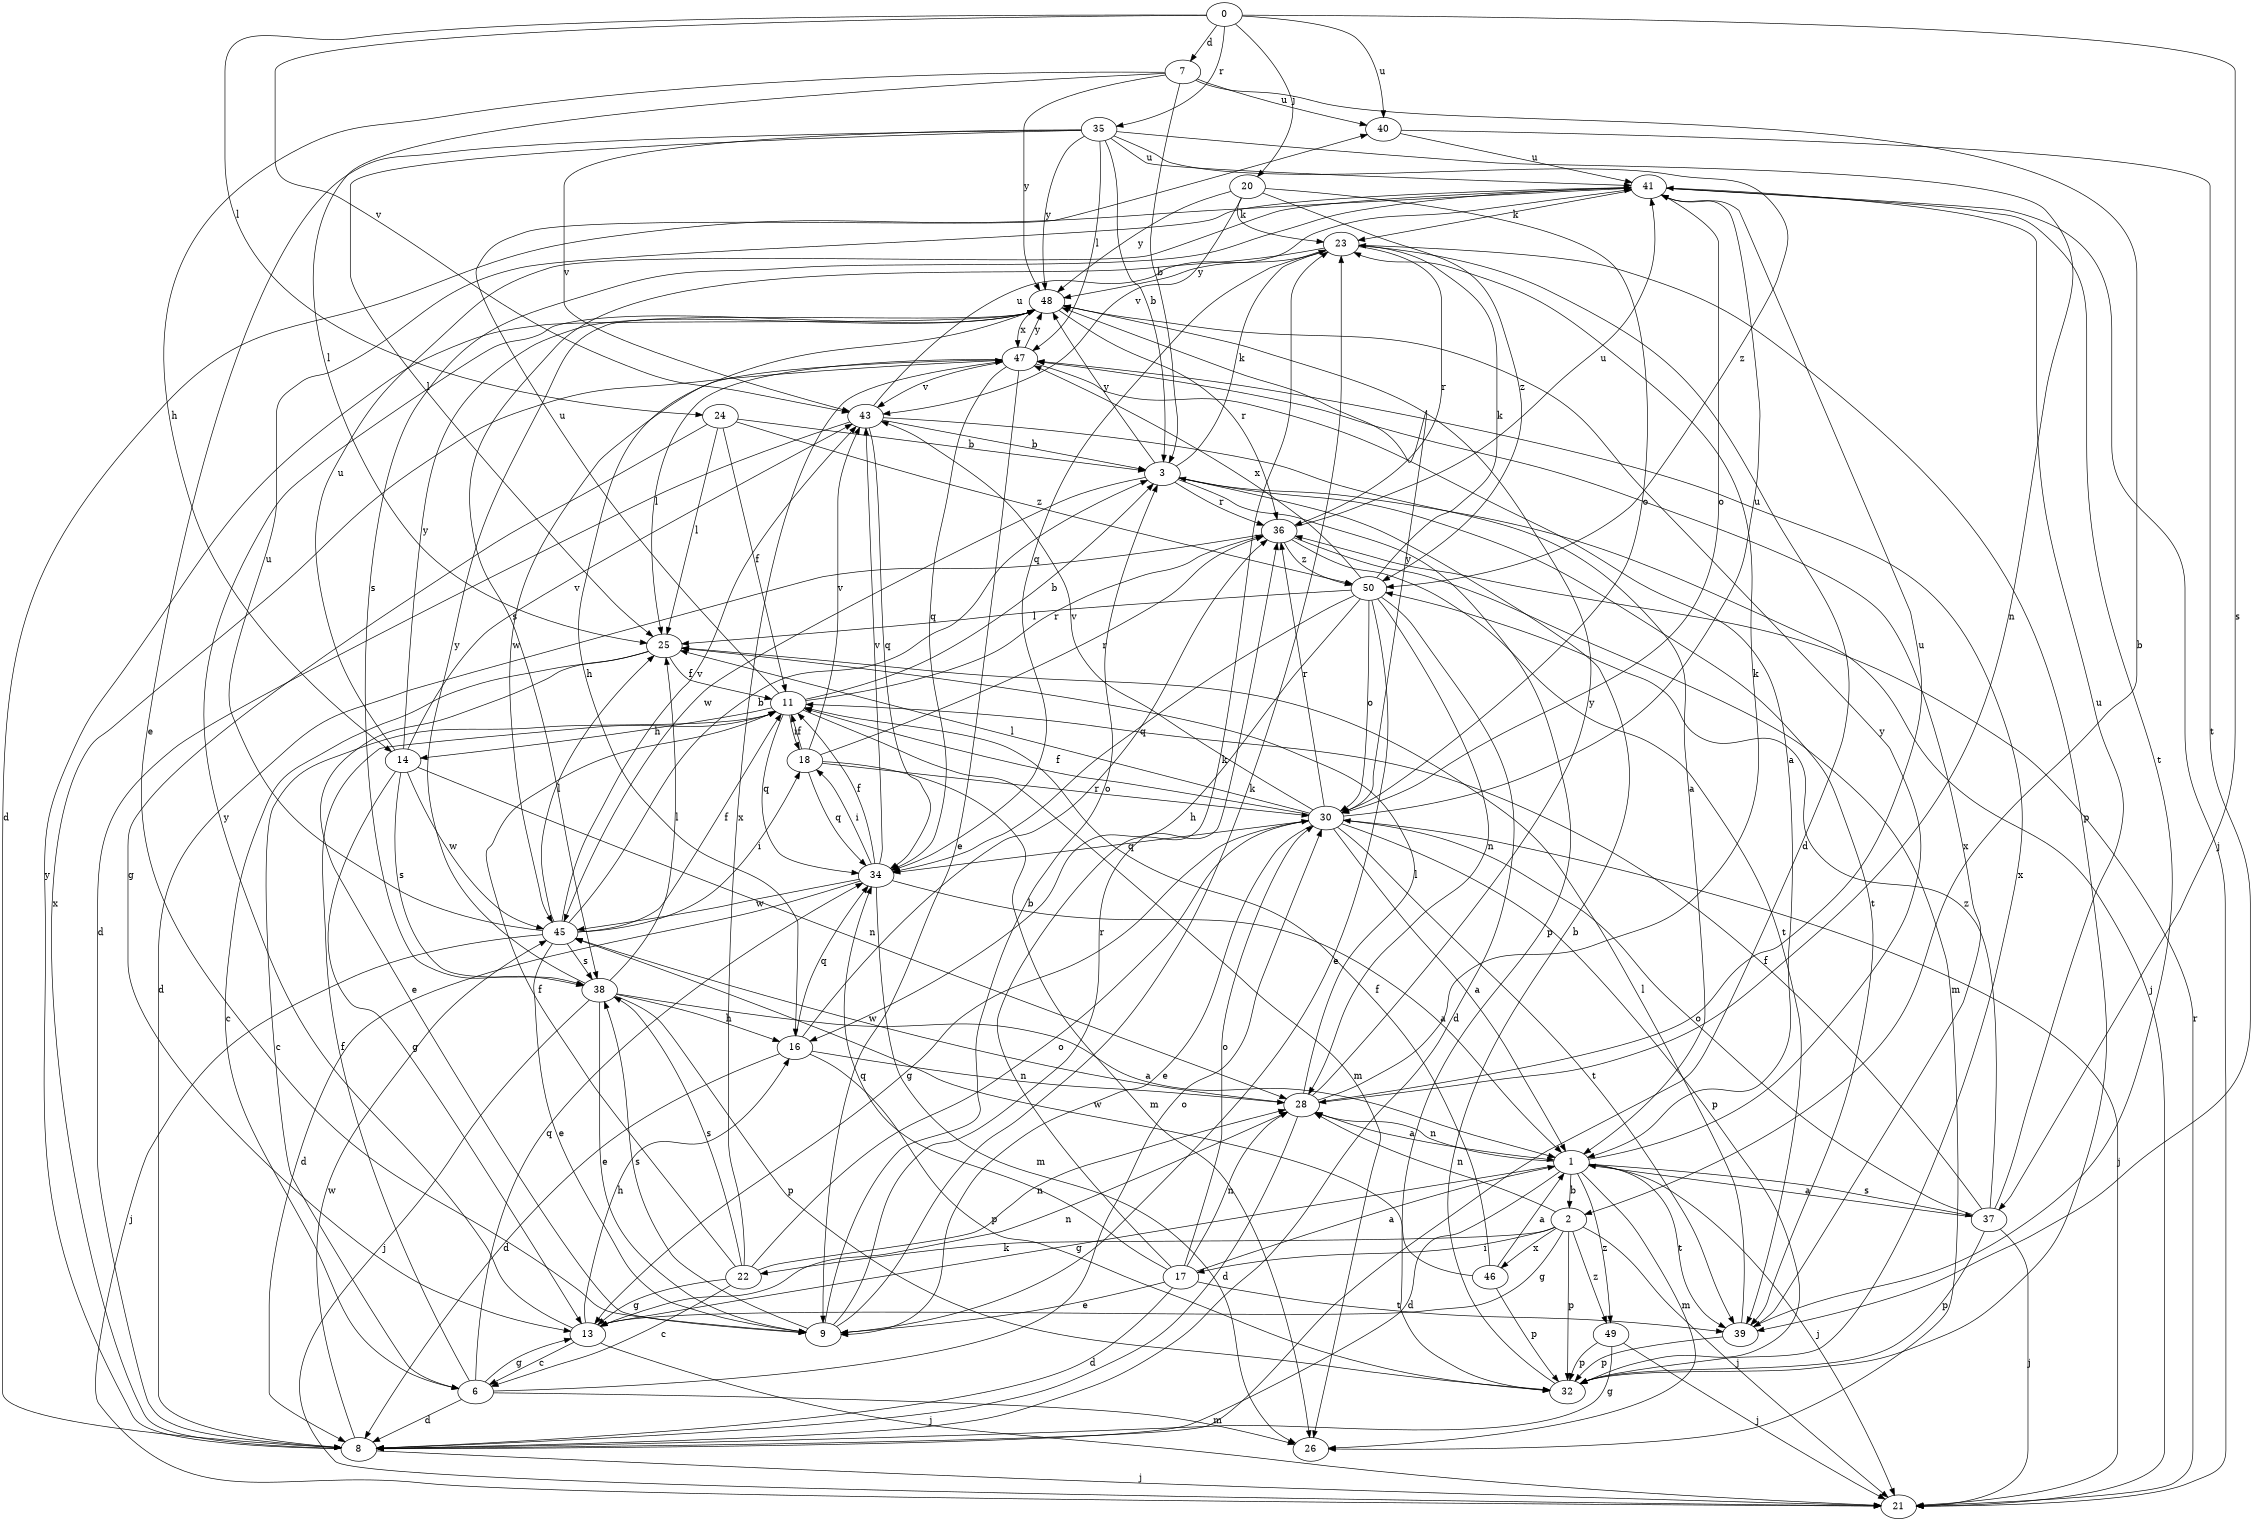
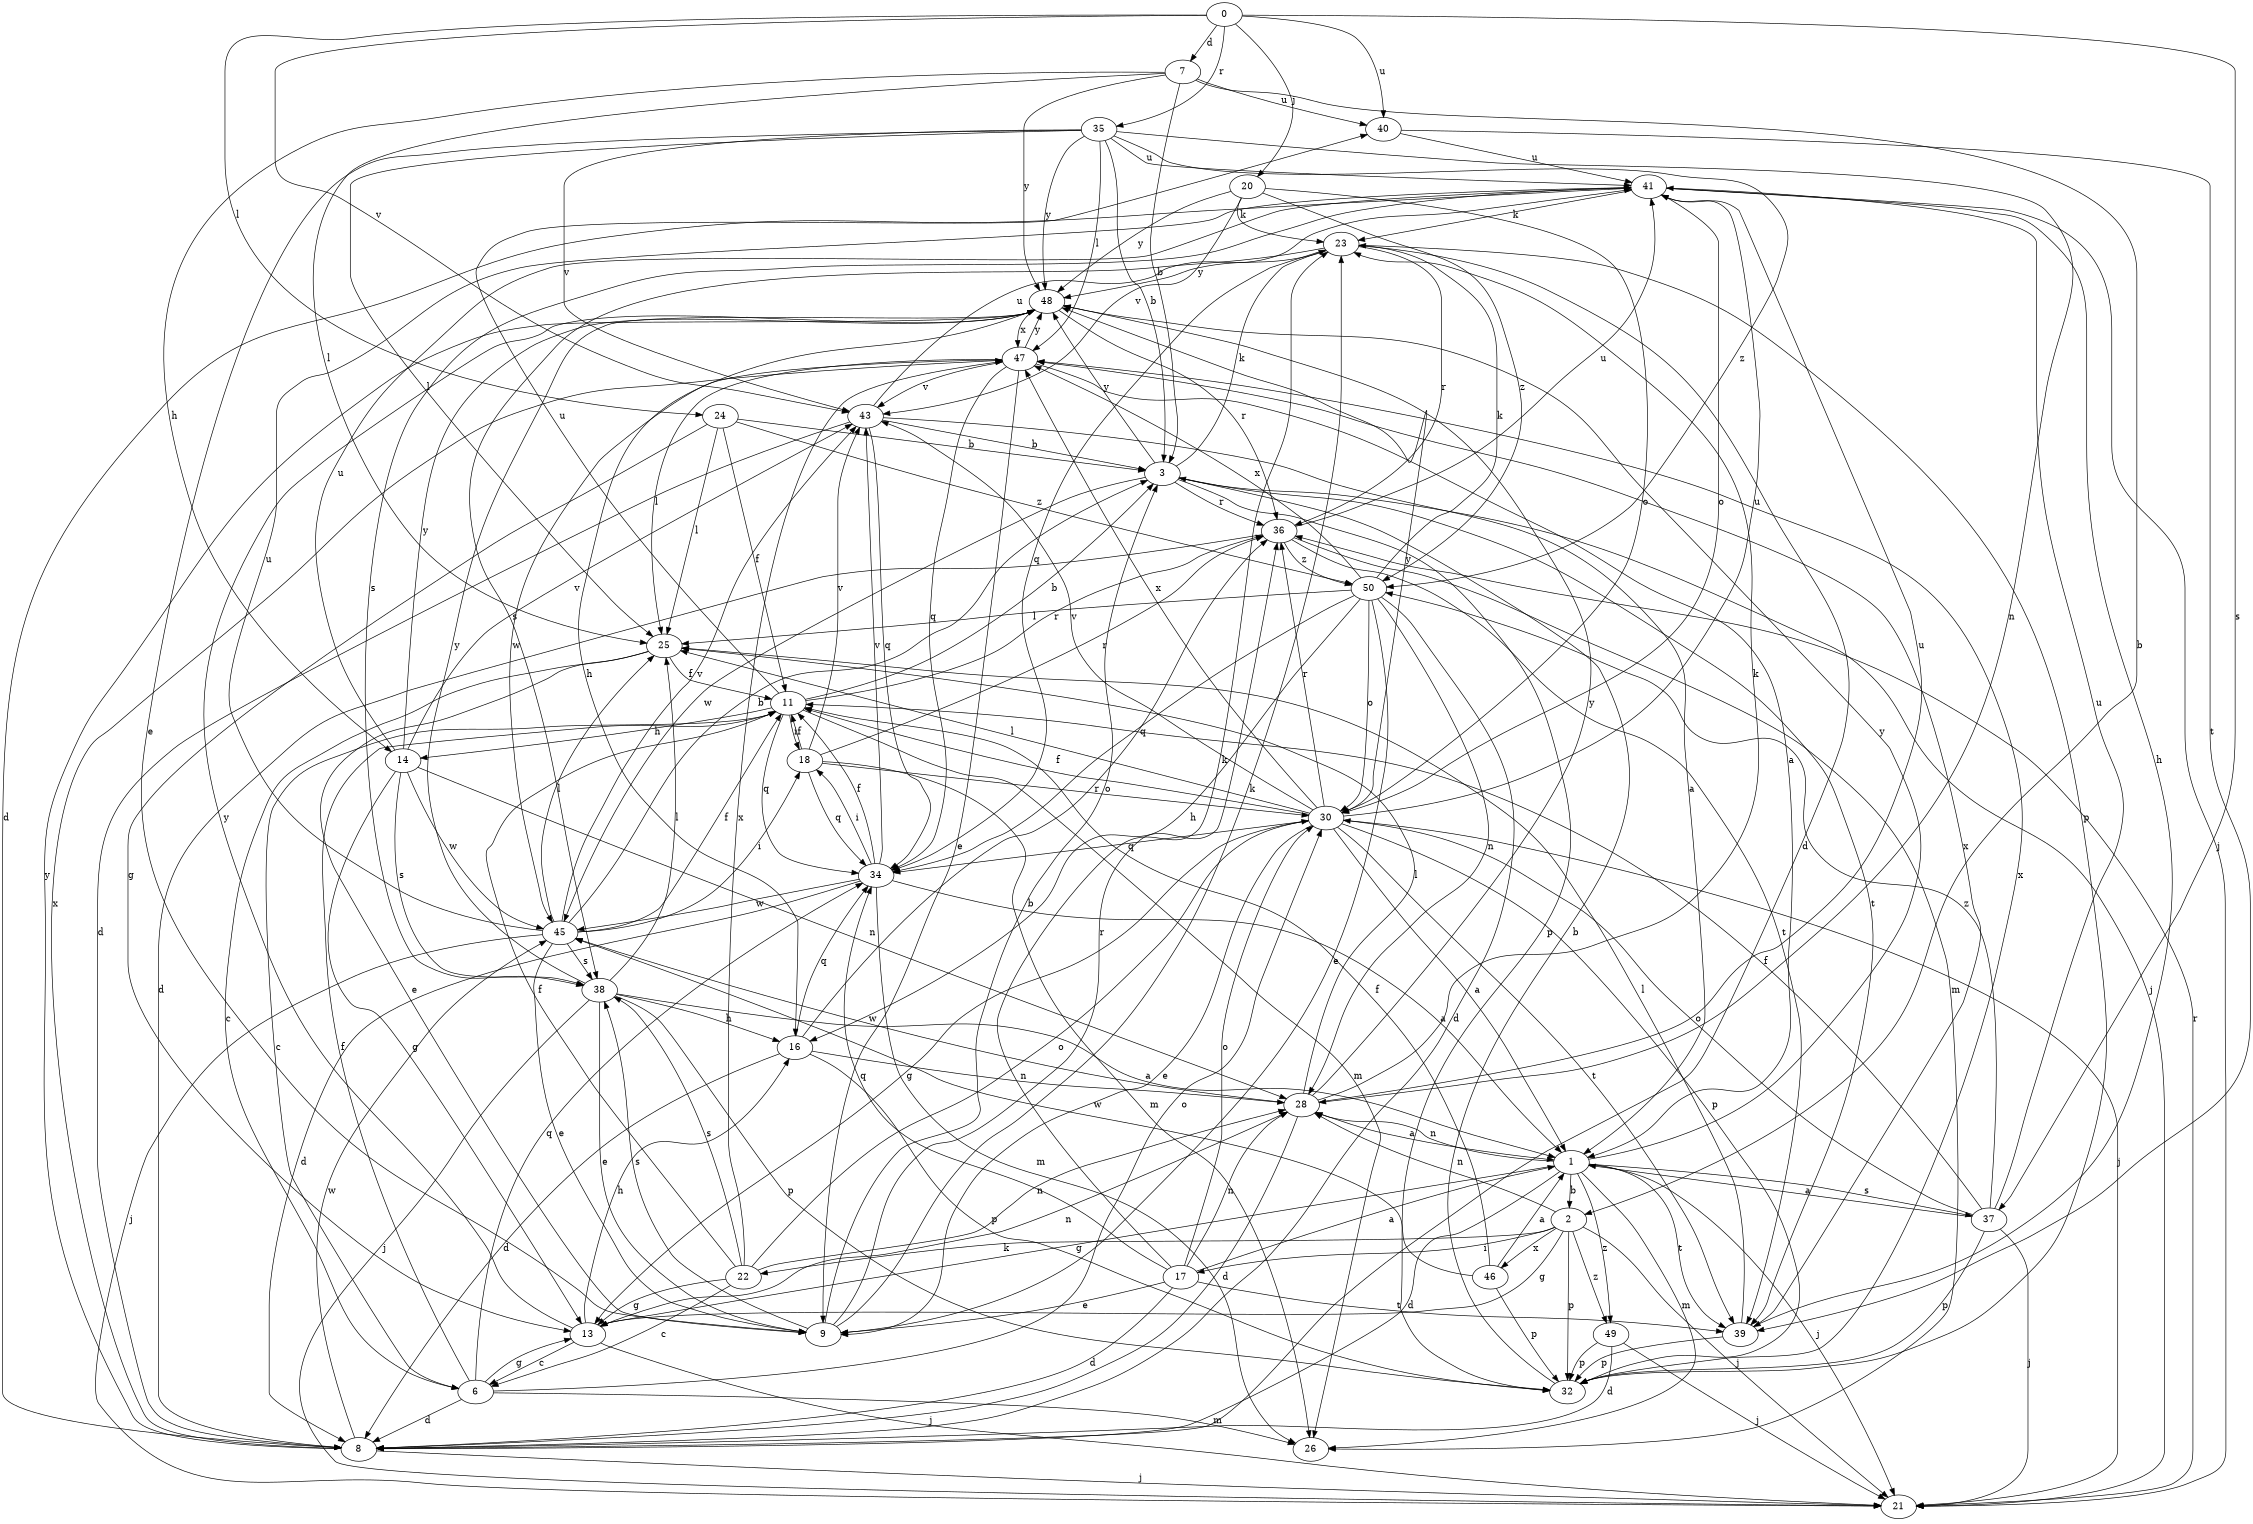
edge "30" -> "47": added, label "x"
edge "41" -> "39": label "t" -> "h"
edge "49" -> "8": label "g" -> "d"
